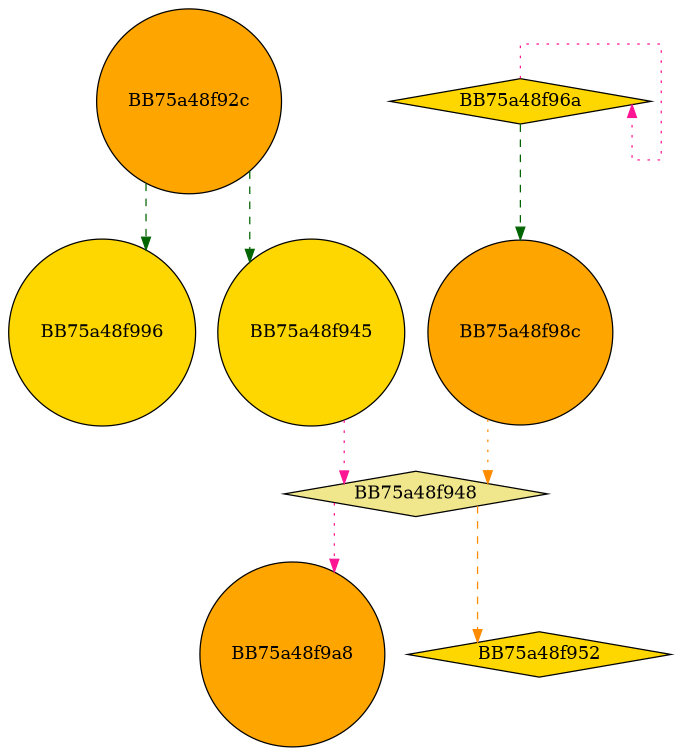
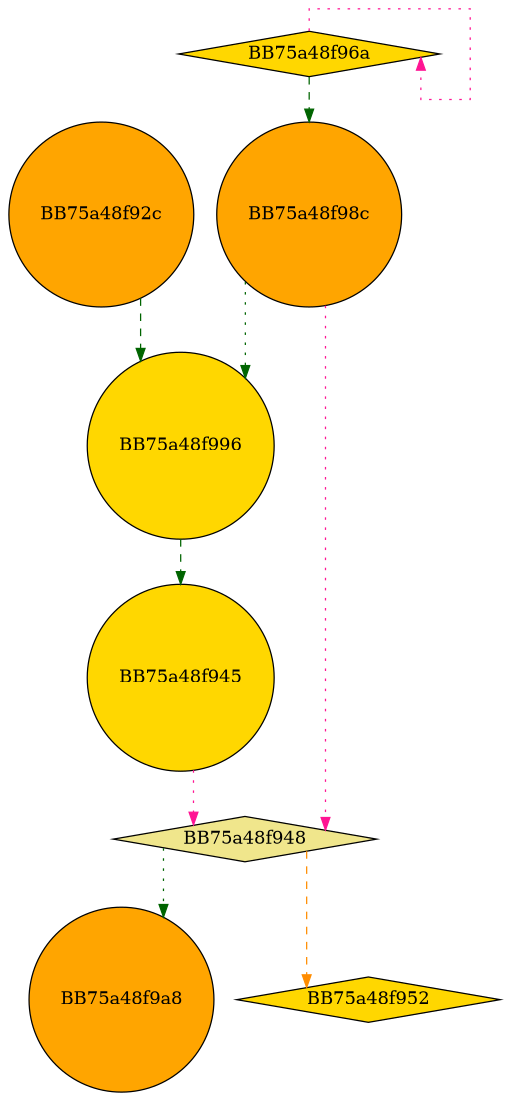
edge "BB75a48f92c" -> "BB75a48f945": now "BB75a48f996" -> "BB75a48f945"
edge "BB75a48f98c" -> "BB75a48f996": added
edge "BB75a48f98c" -> "BB75a48f948": color darkorange -> deeppink
edge "BB75a48f948" -> "BB75a48f9a8": color deeppink -> darkgreen
